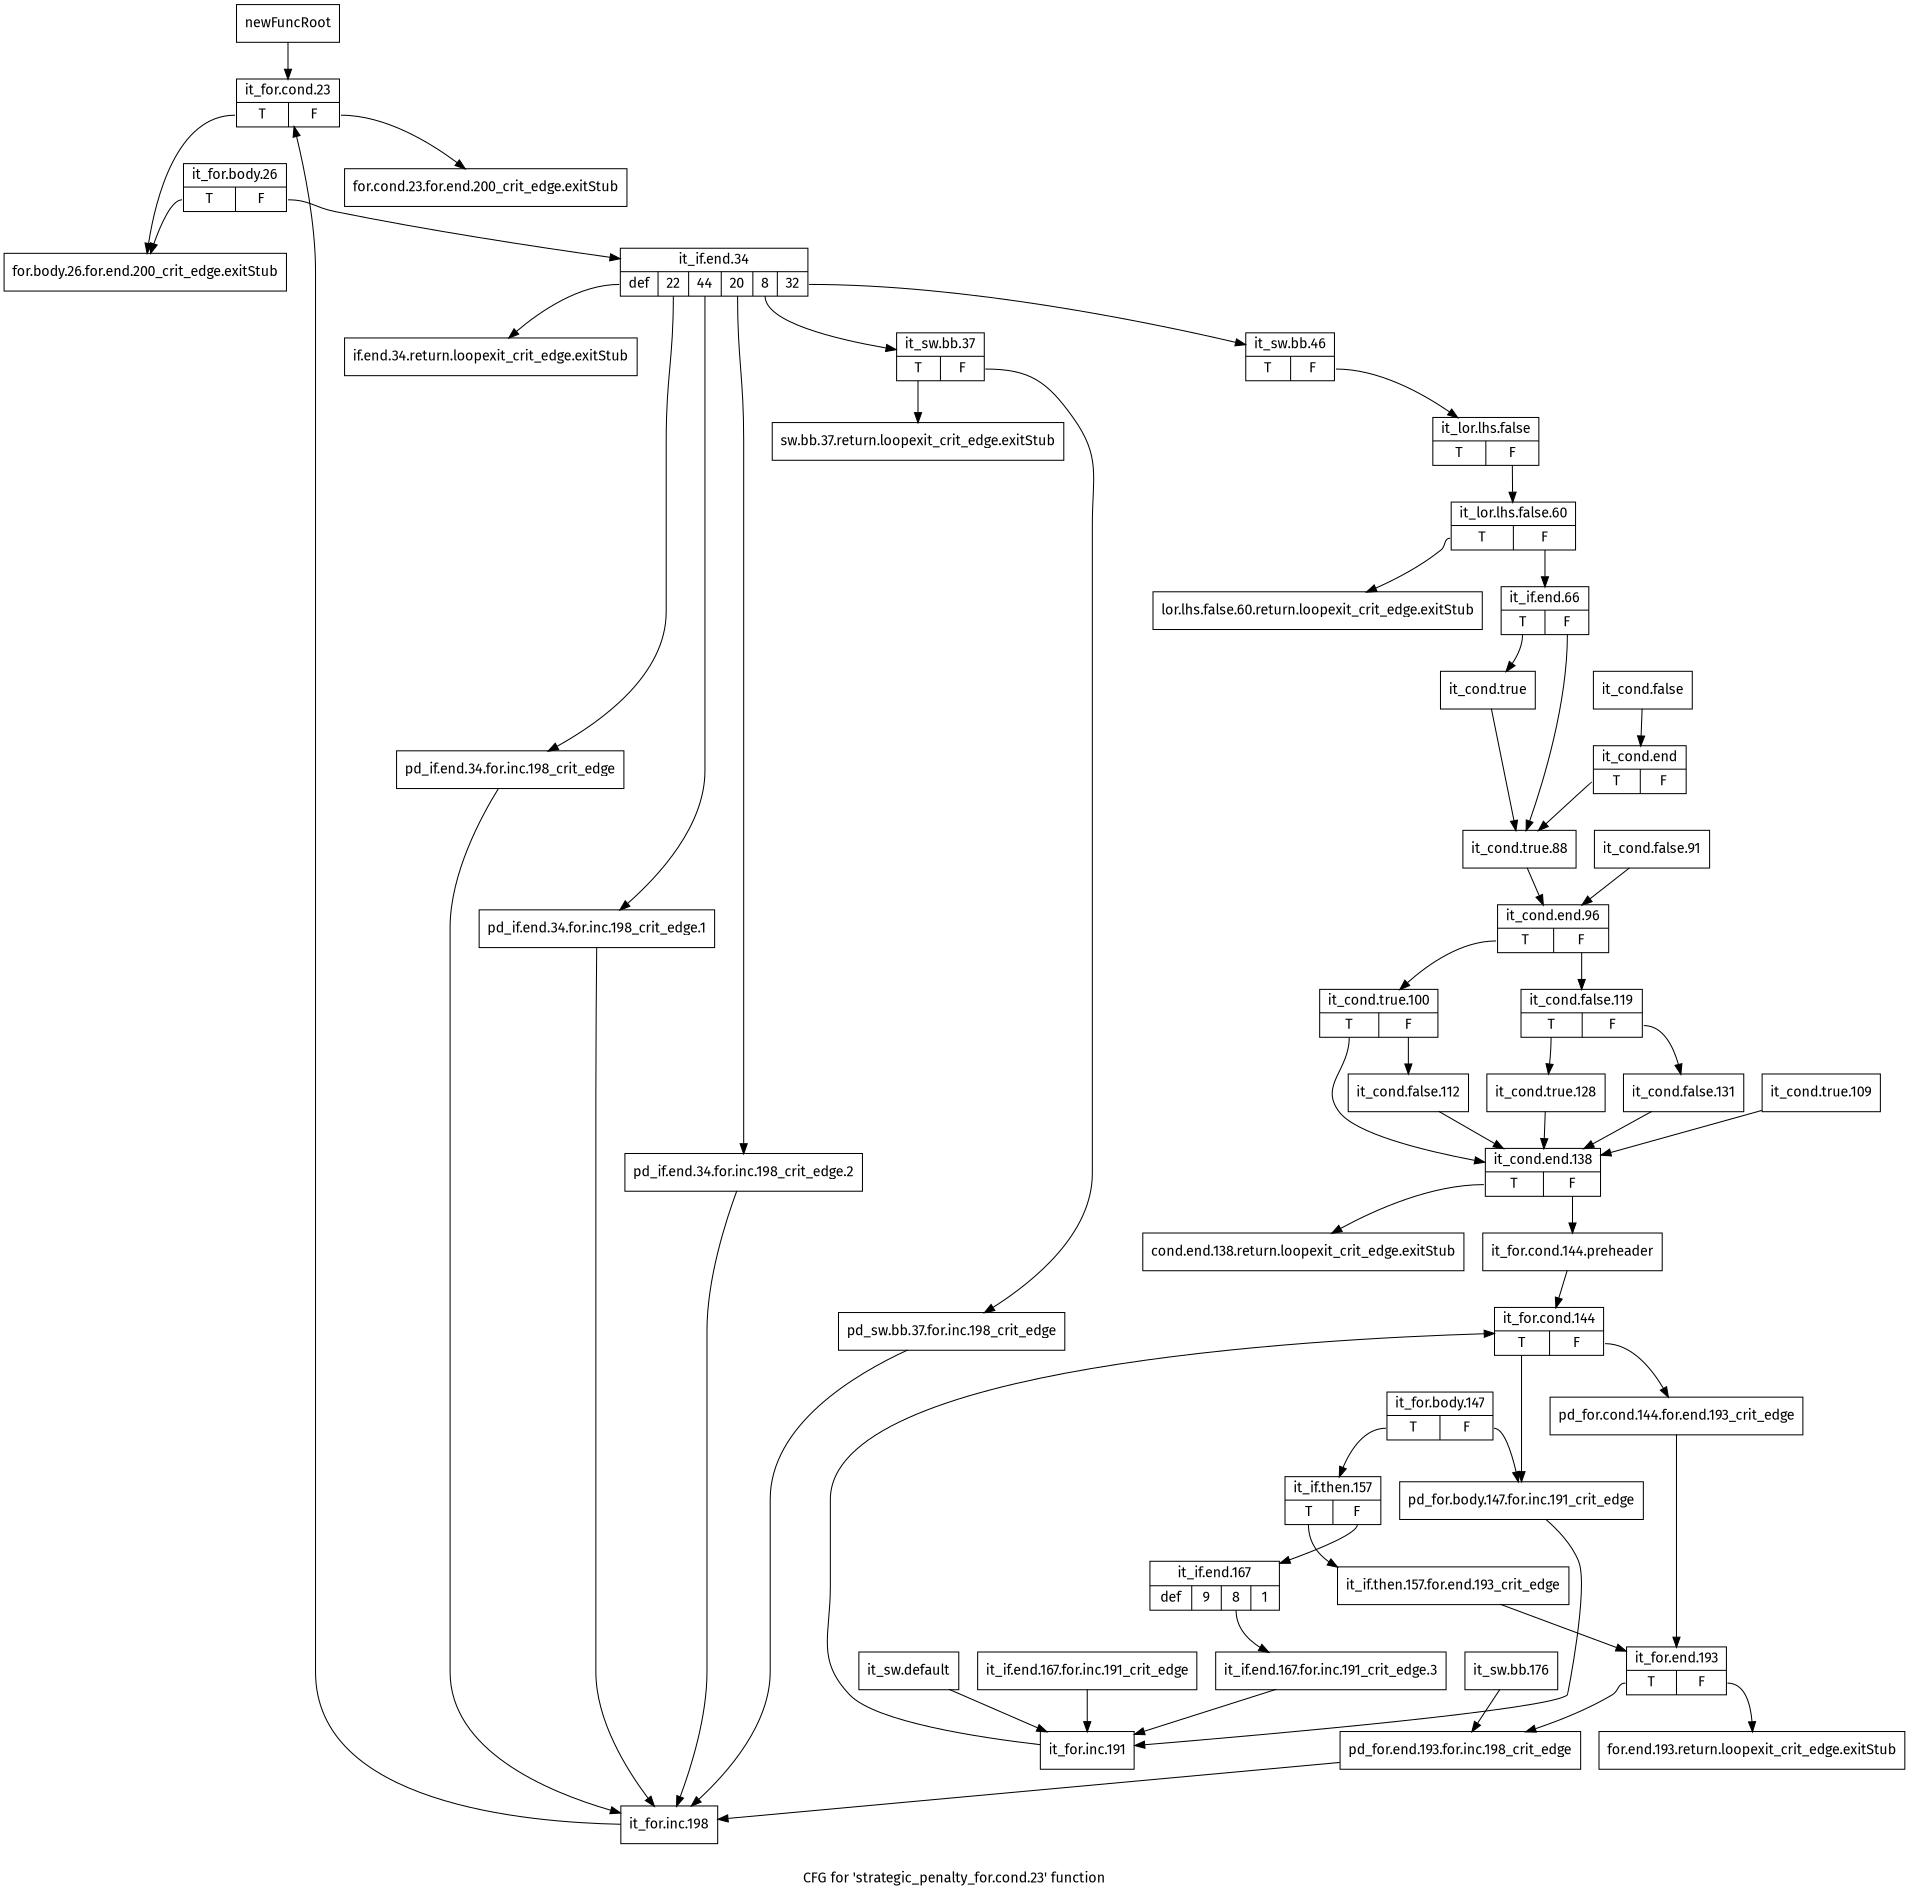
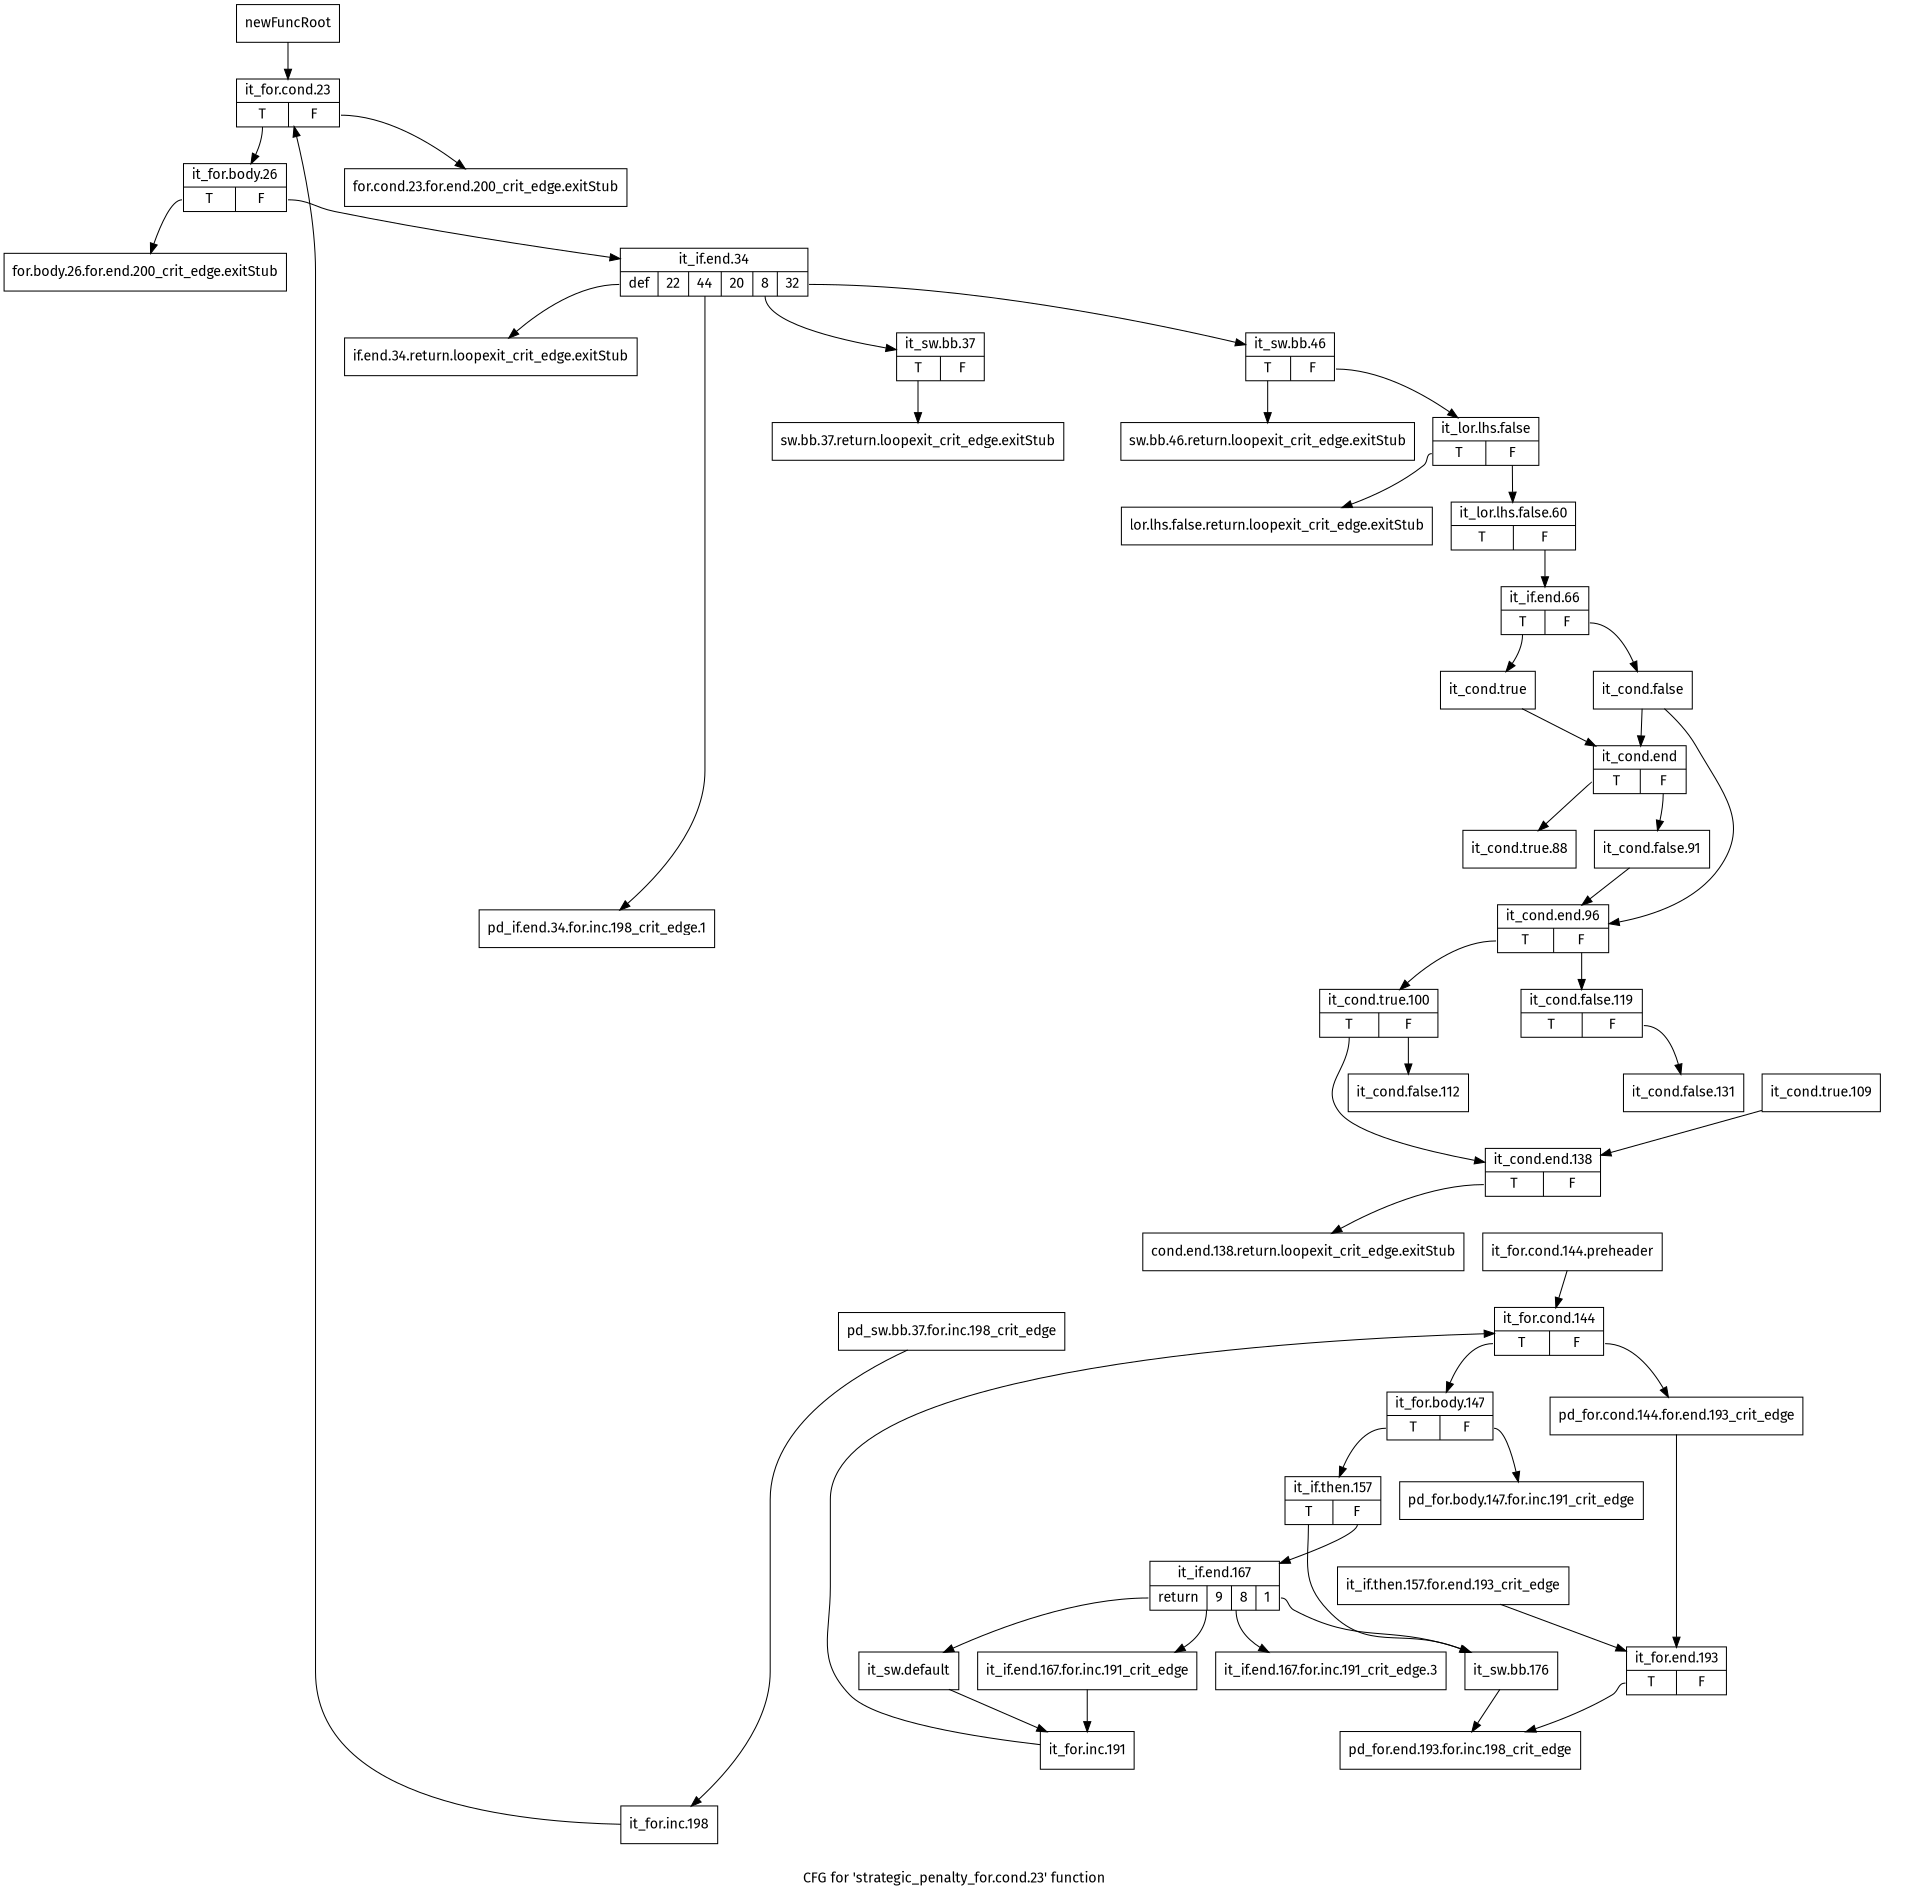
edge "it_for.cond.23" -> "for.body.26.for.end.200_crit_edge.exitStub": now "it_for.cond.23" -> "it_for.body.26"
node "sw.bb.46.return.loopexit_crit_edge.exitStub": added
node "lor.lhs.false.return.loopexit_crit_edge.exitStub": added
node "lor.lhs.false.60.return.loopexit_crit_edge.exitStub": removed
edge "it_if.end.66" -> "it_cond.true.88": now "it_if.end.66" -> "it_cond.false"
edge "it_cond.true" -> "it_cond.true.88": now "it_cond.true" -> "it_cond.end"
node "pd_if.end.34.for.inc.198_crit_edge": removed
edge "it_cond.end" -> "it_cond.false.91": added
edge "it_sw.bb.37" -> "pd_sw.bb.37.for.inc.198_crit_edge": removed
edge "it_cond.true.88" -> "it_cond.end.96": now "it_cond.false" -> "it_cond.end.96"
node "it_cond.true.128": removed
edge "it_cond.false.112" -> "it_cond.end.138": removed
edge "it_cond.false.131" -> "it_cond.end.138": removed
node "pd_if.end.34.for.inc.198_crit_edge.2": removed
edge "it_cond.end.138" -> "it_for.cond.144.preheader": removed
edge "pd_if.end.34.for.inc.198_crit_edge.1" -> "it_for.inc.198": removed
edge "it_for.cond.144" -> "pd_for.body.147.for.inc.191_crit_edge": now "it_for.cond.144" -> "it_for.body.147"
edge "it_if.then.157" -> "it_if.then.157.for.end.193_crit_edge": now "it_if.then.157" -> "it_sw.bb.176"
node "it_if.end.167": text "def" -> "return"
edge "it_if.end.167" -> "it_sw.default": added
edge "it_if.end.167" -> "it_sw.bb.176": added
edge "it_if.end.167" -> "it_if.end.167.for.inc.191_crit_edge": added
edge "it_if.end.167.for.inc.191_crit_edge.3" -> "it_for.inc.191": removed
edge "pd_for.body.147.for.inc.191_crit_edge" -> "it_for.inc.191": removed
node "for.end.193.return.loopexit_crit_edge.exitStub": removed
edge "pd_for.end.193.for.inc.198_crit_edge" -> "it_for.inc.198": removed
